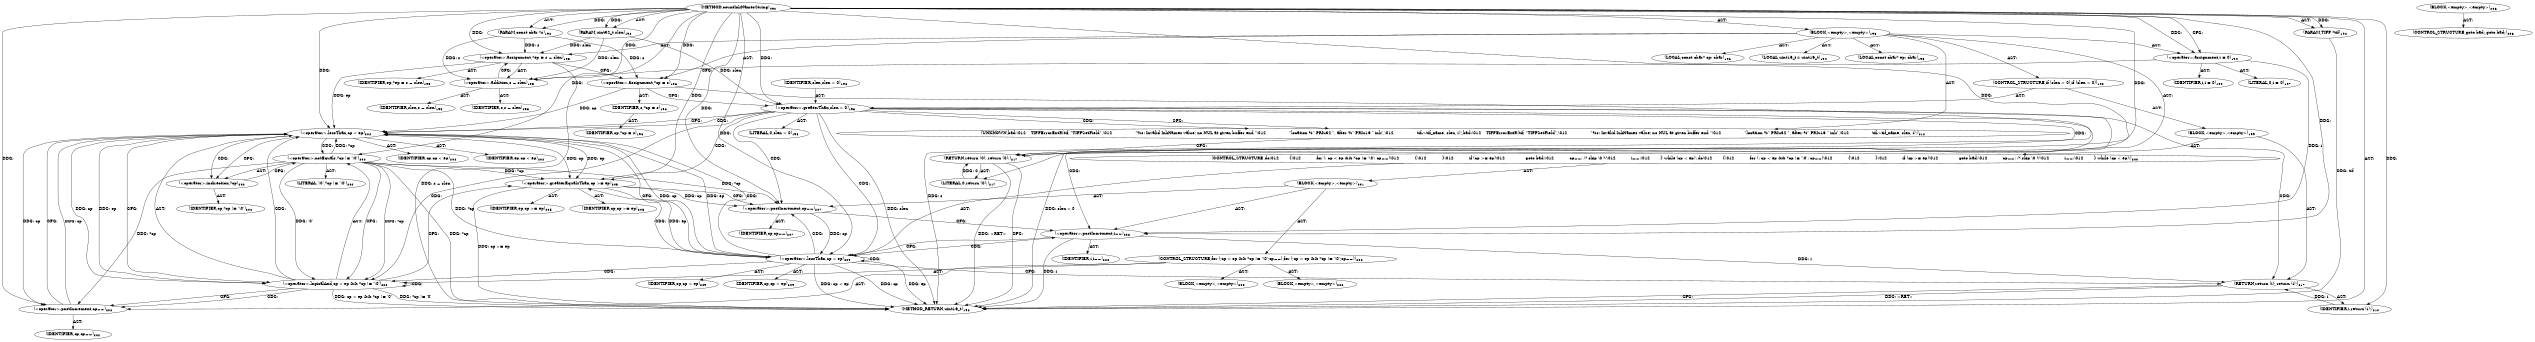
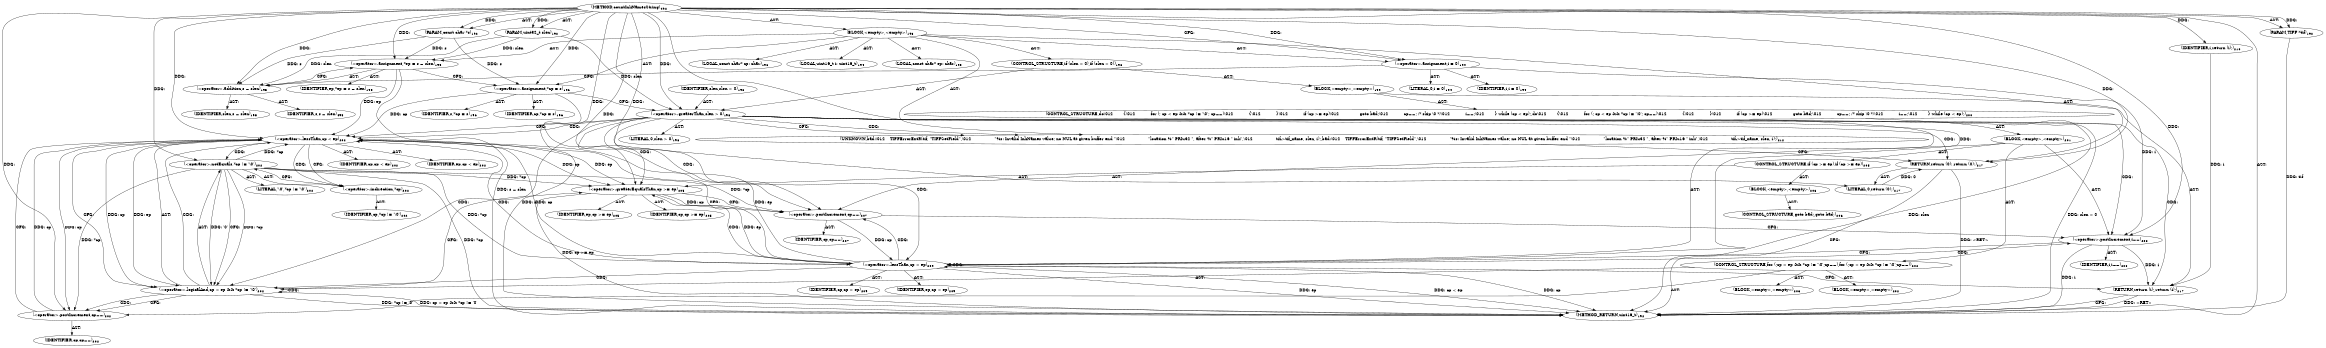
node "(LITERAL,0,i = 0)": text "197" -> "194"
edge "(IDENTIFIER,s,*cp = s)" -> "(IDENTIFIER,cp,*cp = s)": now "(<operator>.assignment,*cp = s)" -> "(IDENTIFIER,cp,*cp = s)"
node "(CONTROL_STRUCTURE,if (cp >= ep),if (cp >= ep))": added
edge "(RETURN,return (i);,return (i);)" -> "(IDENTIFIER,i,return (i);)": removed, label "AST:"
